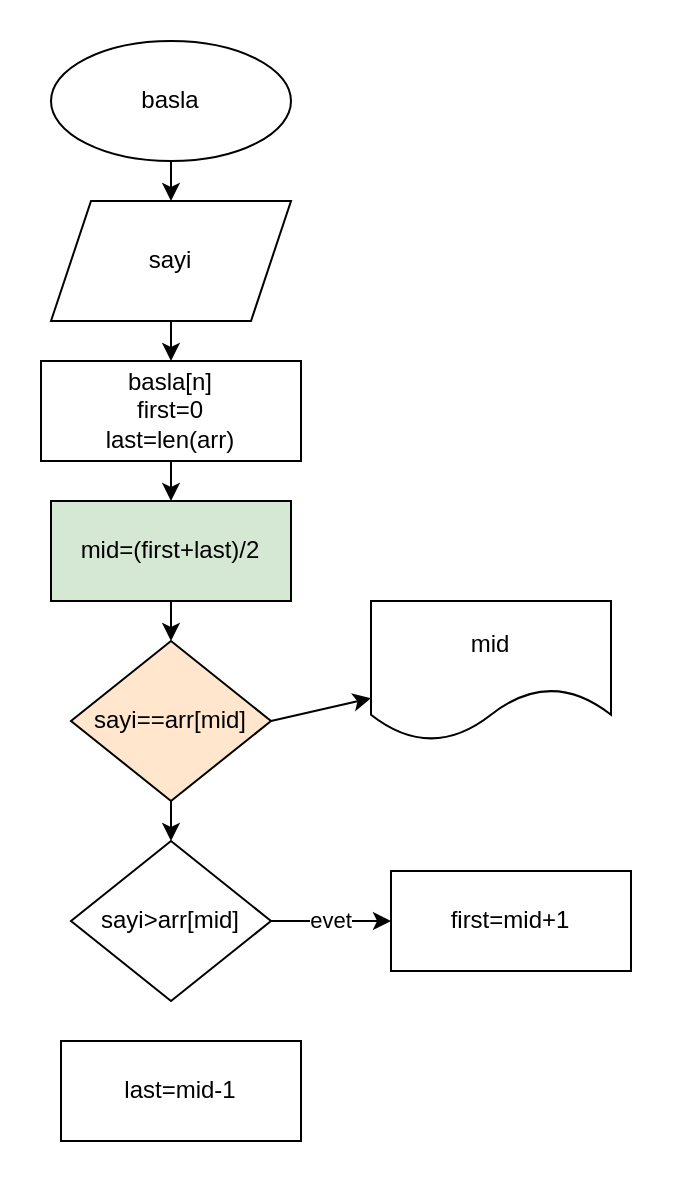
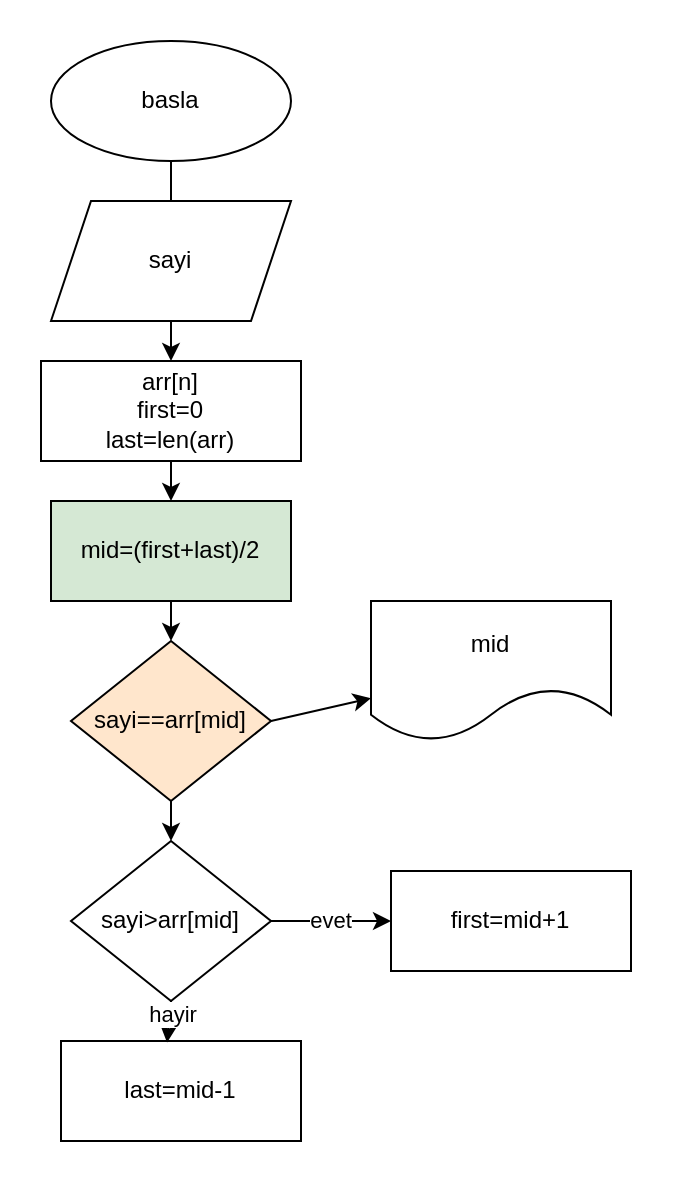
edge "basla" -> "sayi": arrowhead classic -> none
node "basla[n] first=0 last=len(arr)": label "basla[n] first=0 last=len(arr)" -> "arr[n] first=0 last=len(arr)"
edge "sayi>arr[mid]" -> "last=mid-1": added, label "hayir"
